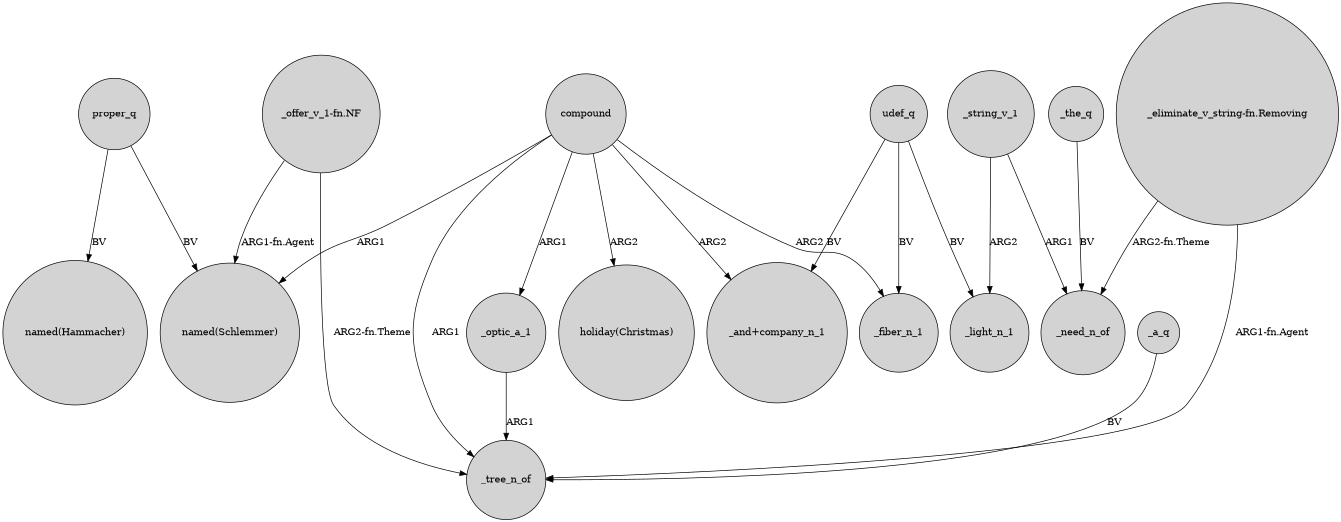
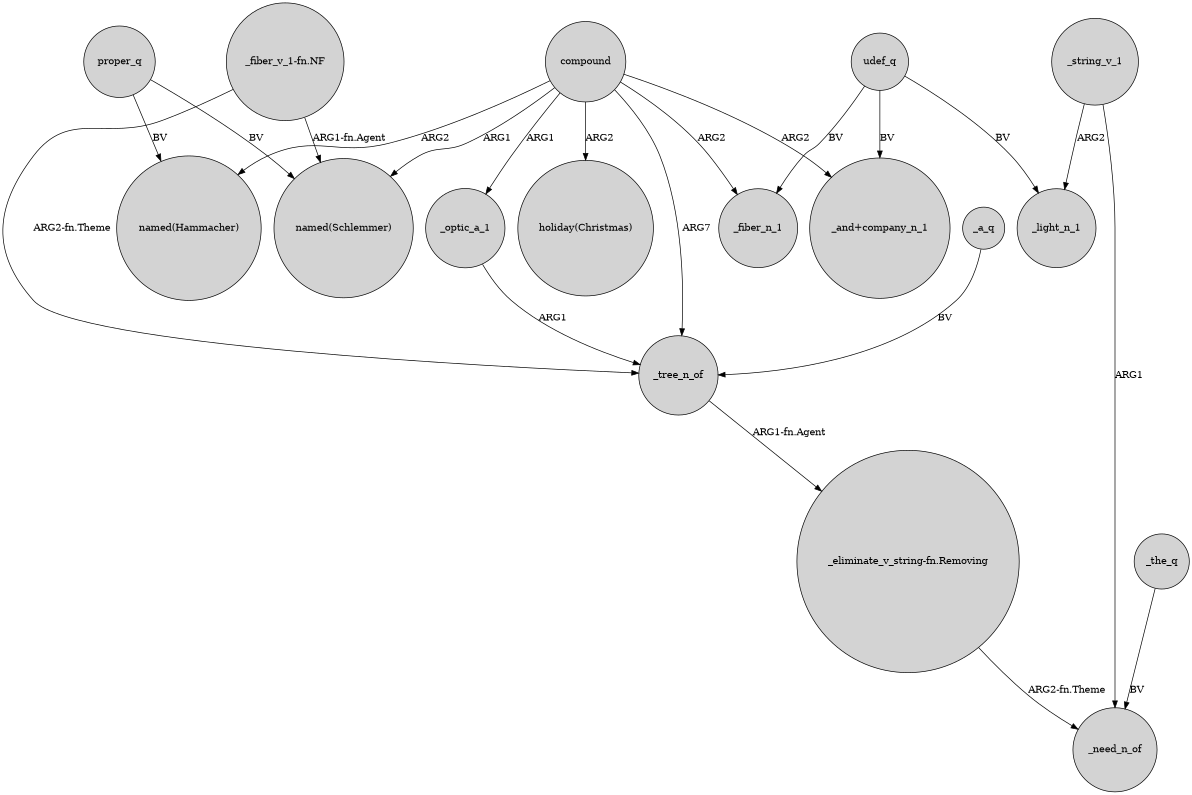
node "_offer_v_1-fn.NF": label "_offer_v_1-fn.NF" -> "_fiber_v_1-fn.NF"
edge "compound" -> "named(Hammacher)": added, label "ARG2"
edge "compound" -> "_tree_n_of": label "ARG1" -> "ARG7"
edge "_eliminate_v_string-fn.Removing" -> "_tree_n_of": reversed
